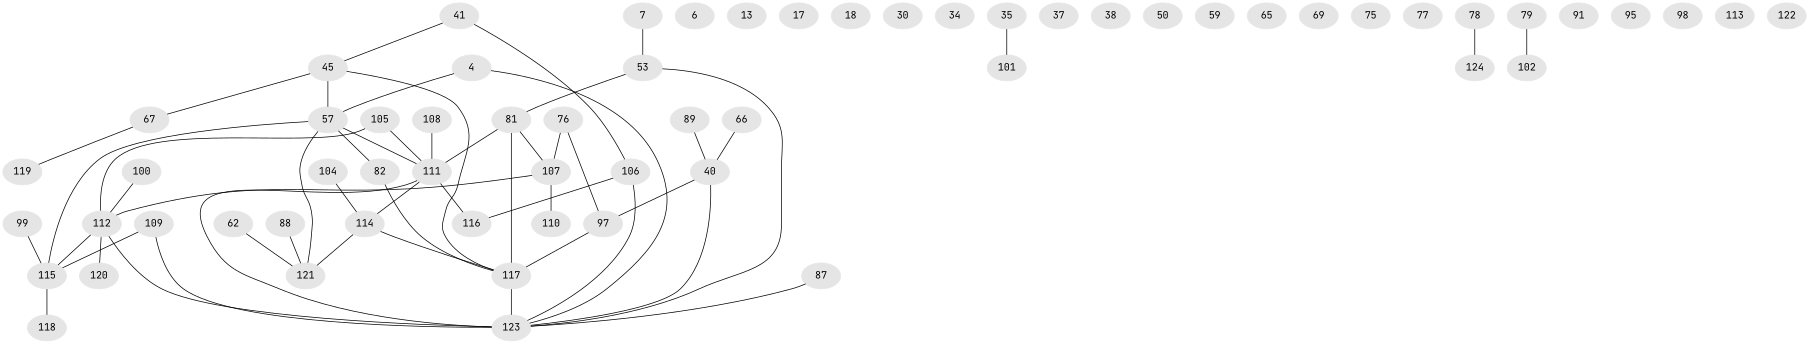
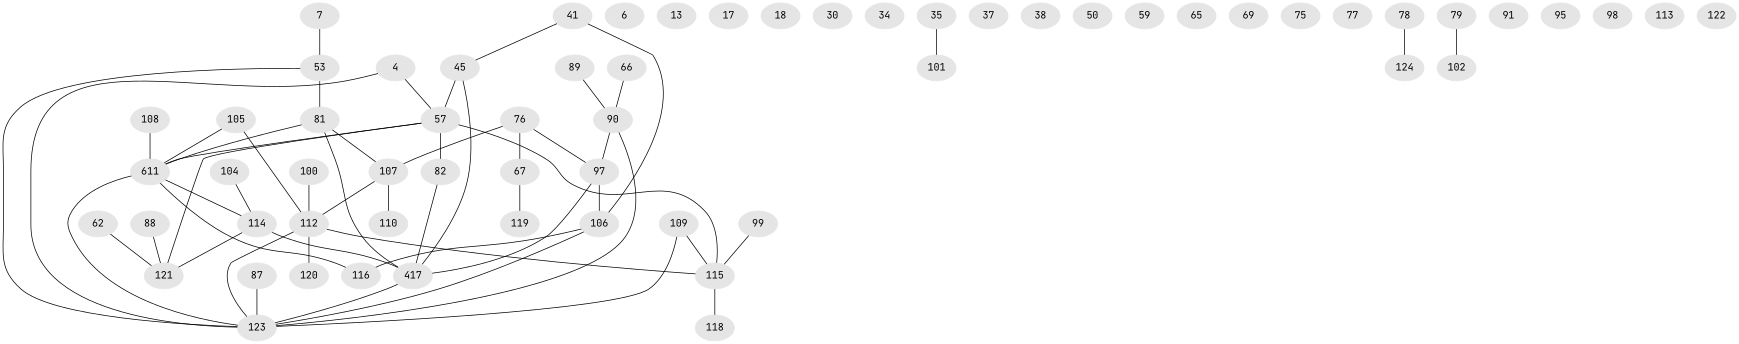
edge "45" -- "67": now "76" -- "67"
node "111": label "111" -> "611"
node "40": label "40" -> "90"
edge "97" -- "106": added
node "117": label "117" -> "417"
